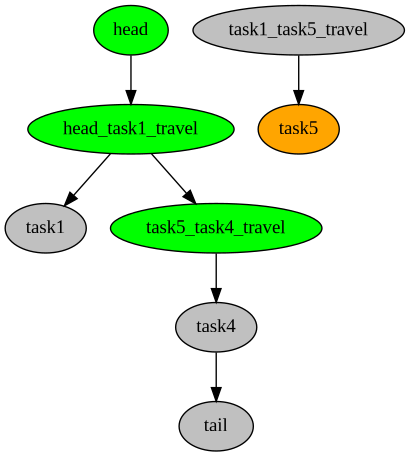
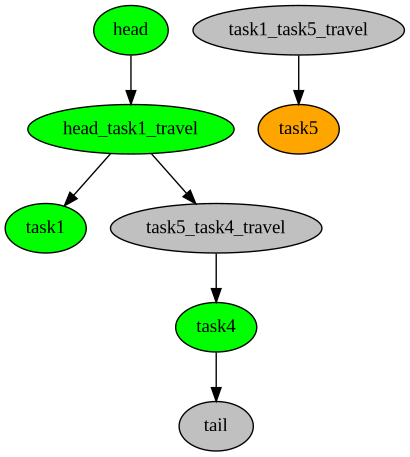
node "task1": fillcolor gray -> green
node "task5_task4_travel": fillcolor green -> gray
node "task4": fillcolor gray -> green
